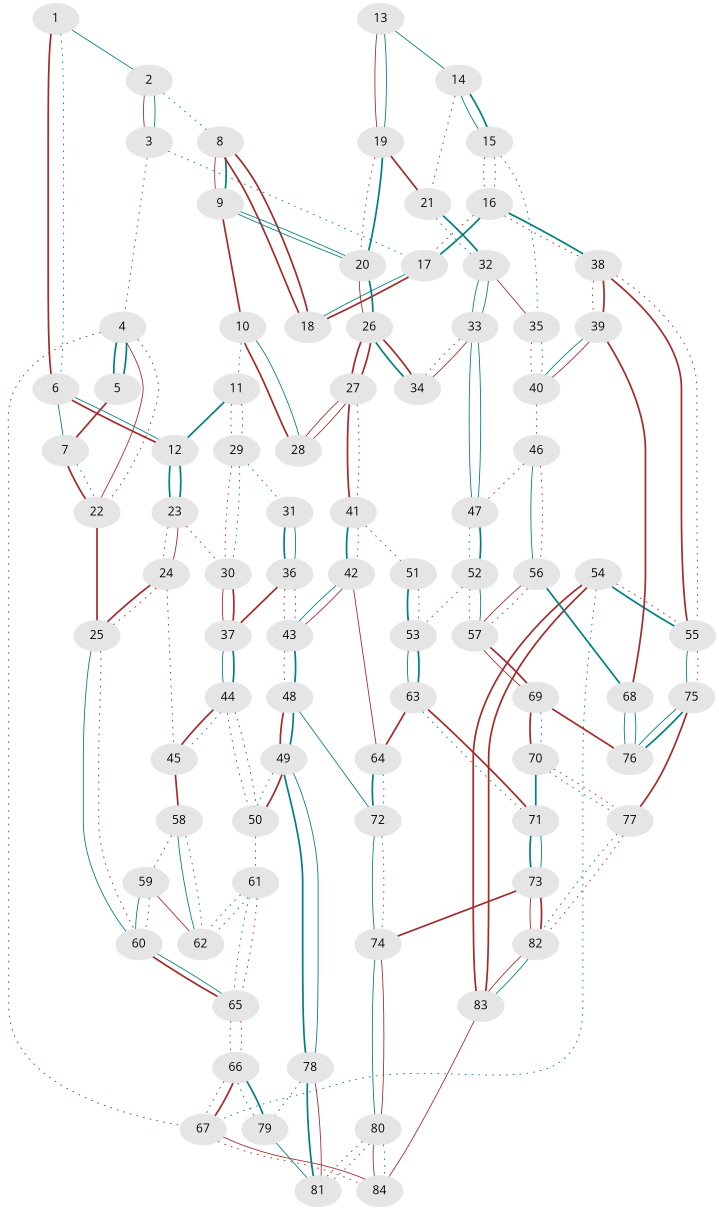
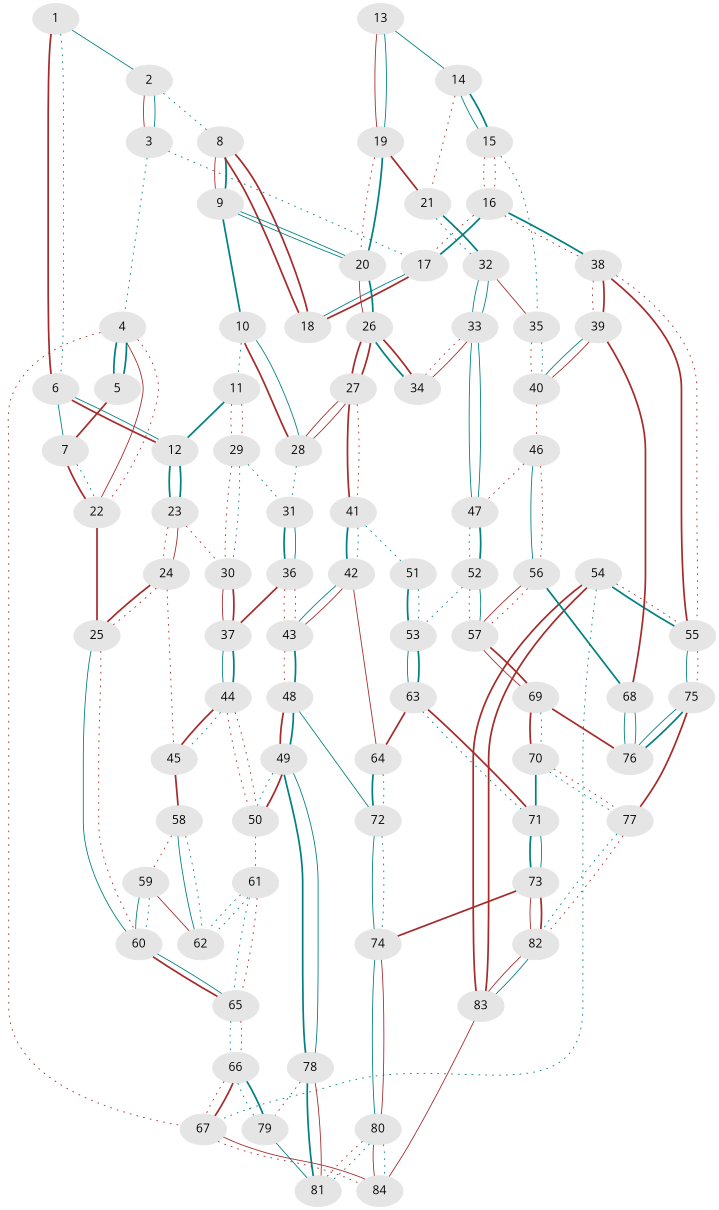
edge "9" -- "10": color brown -> teal
edge "28" -- "31": added
